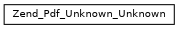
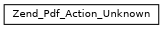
node "Zend_Pdf_Unknown_Unknown": label "Zend_Pdf_Unknown_Unknown" -> "Zend_Pdf_Action_Unknown"
